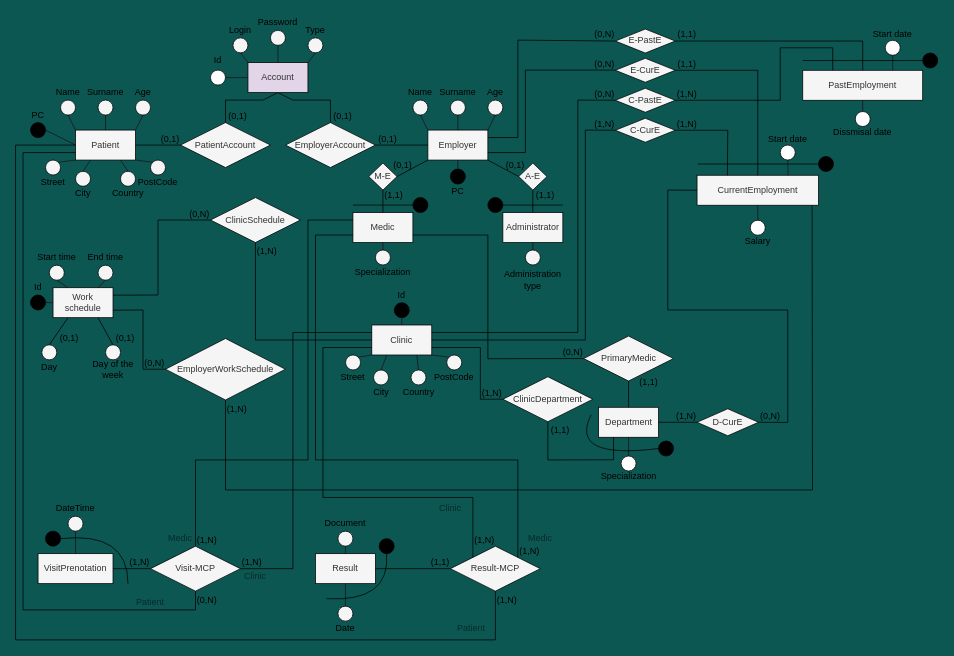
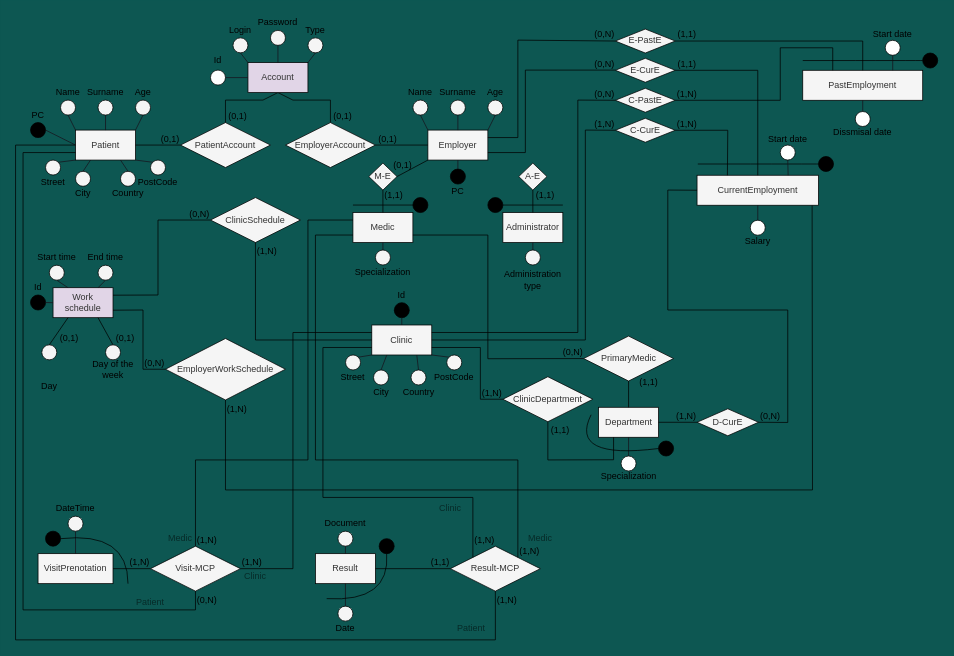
edge "Employer" -- "A-E": removed, label "(0,1)"
node "Work schedule": fillcolor #f5f5f5 -> #e1d5e7
node "Day": moved (49, 368) -> (49, 386)
